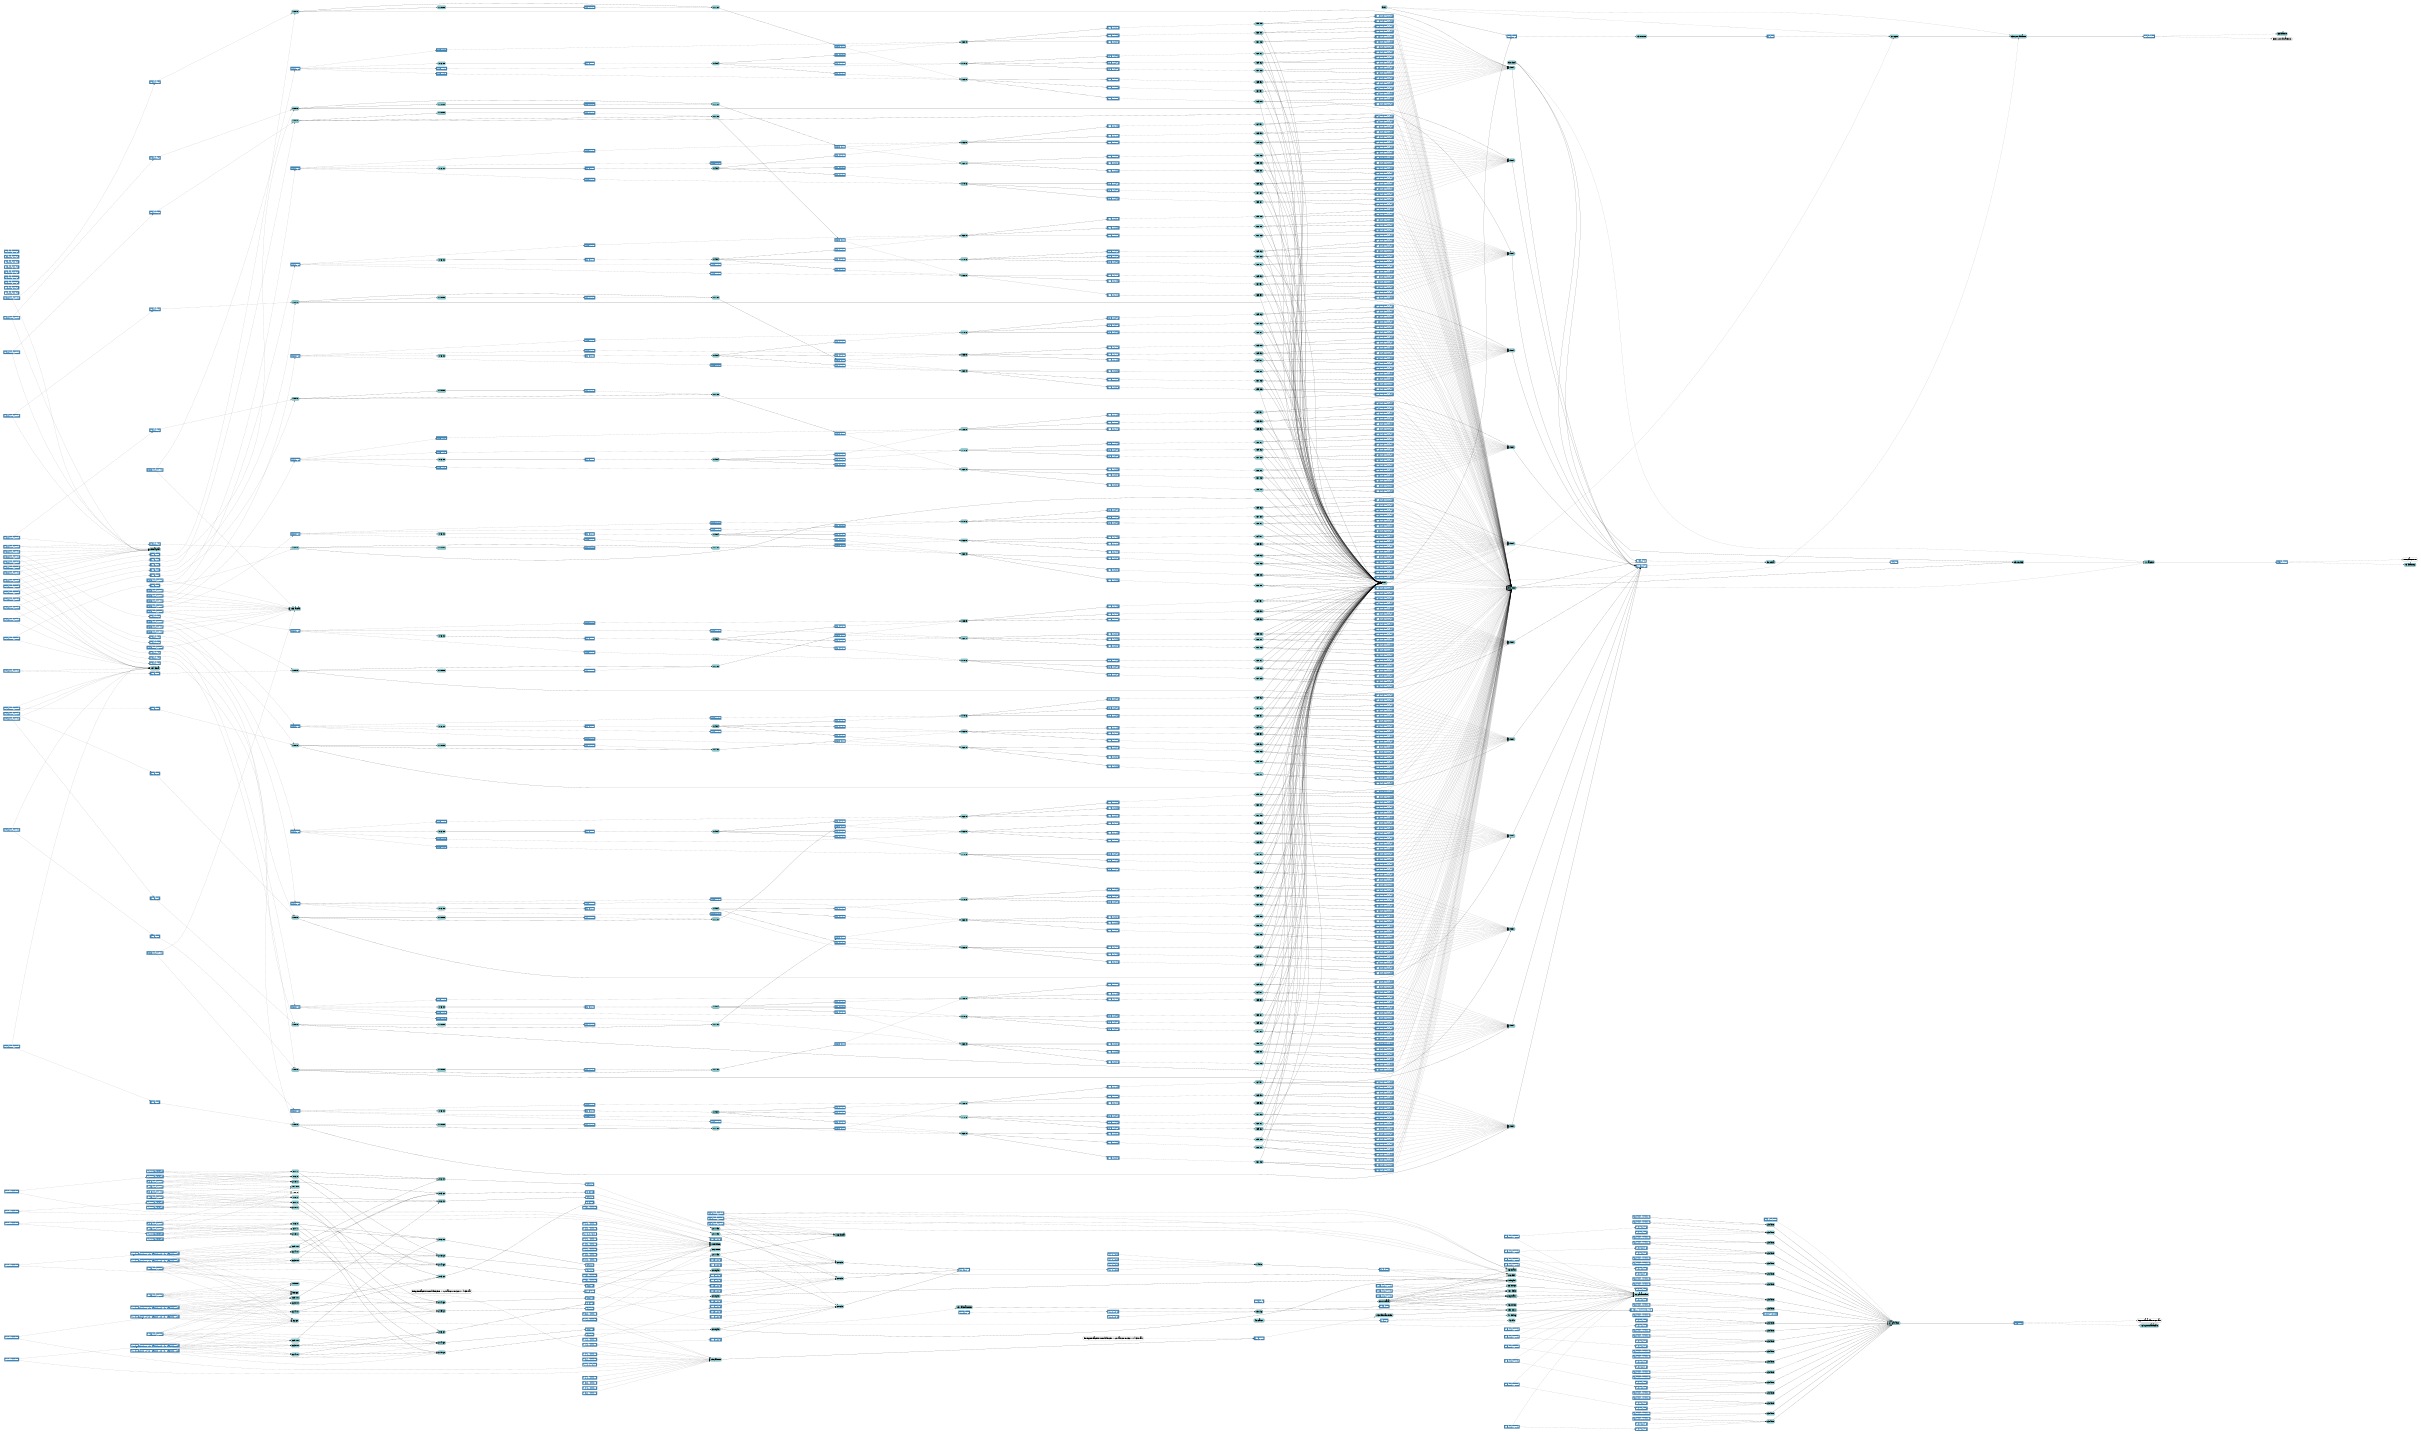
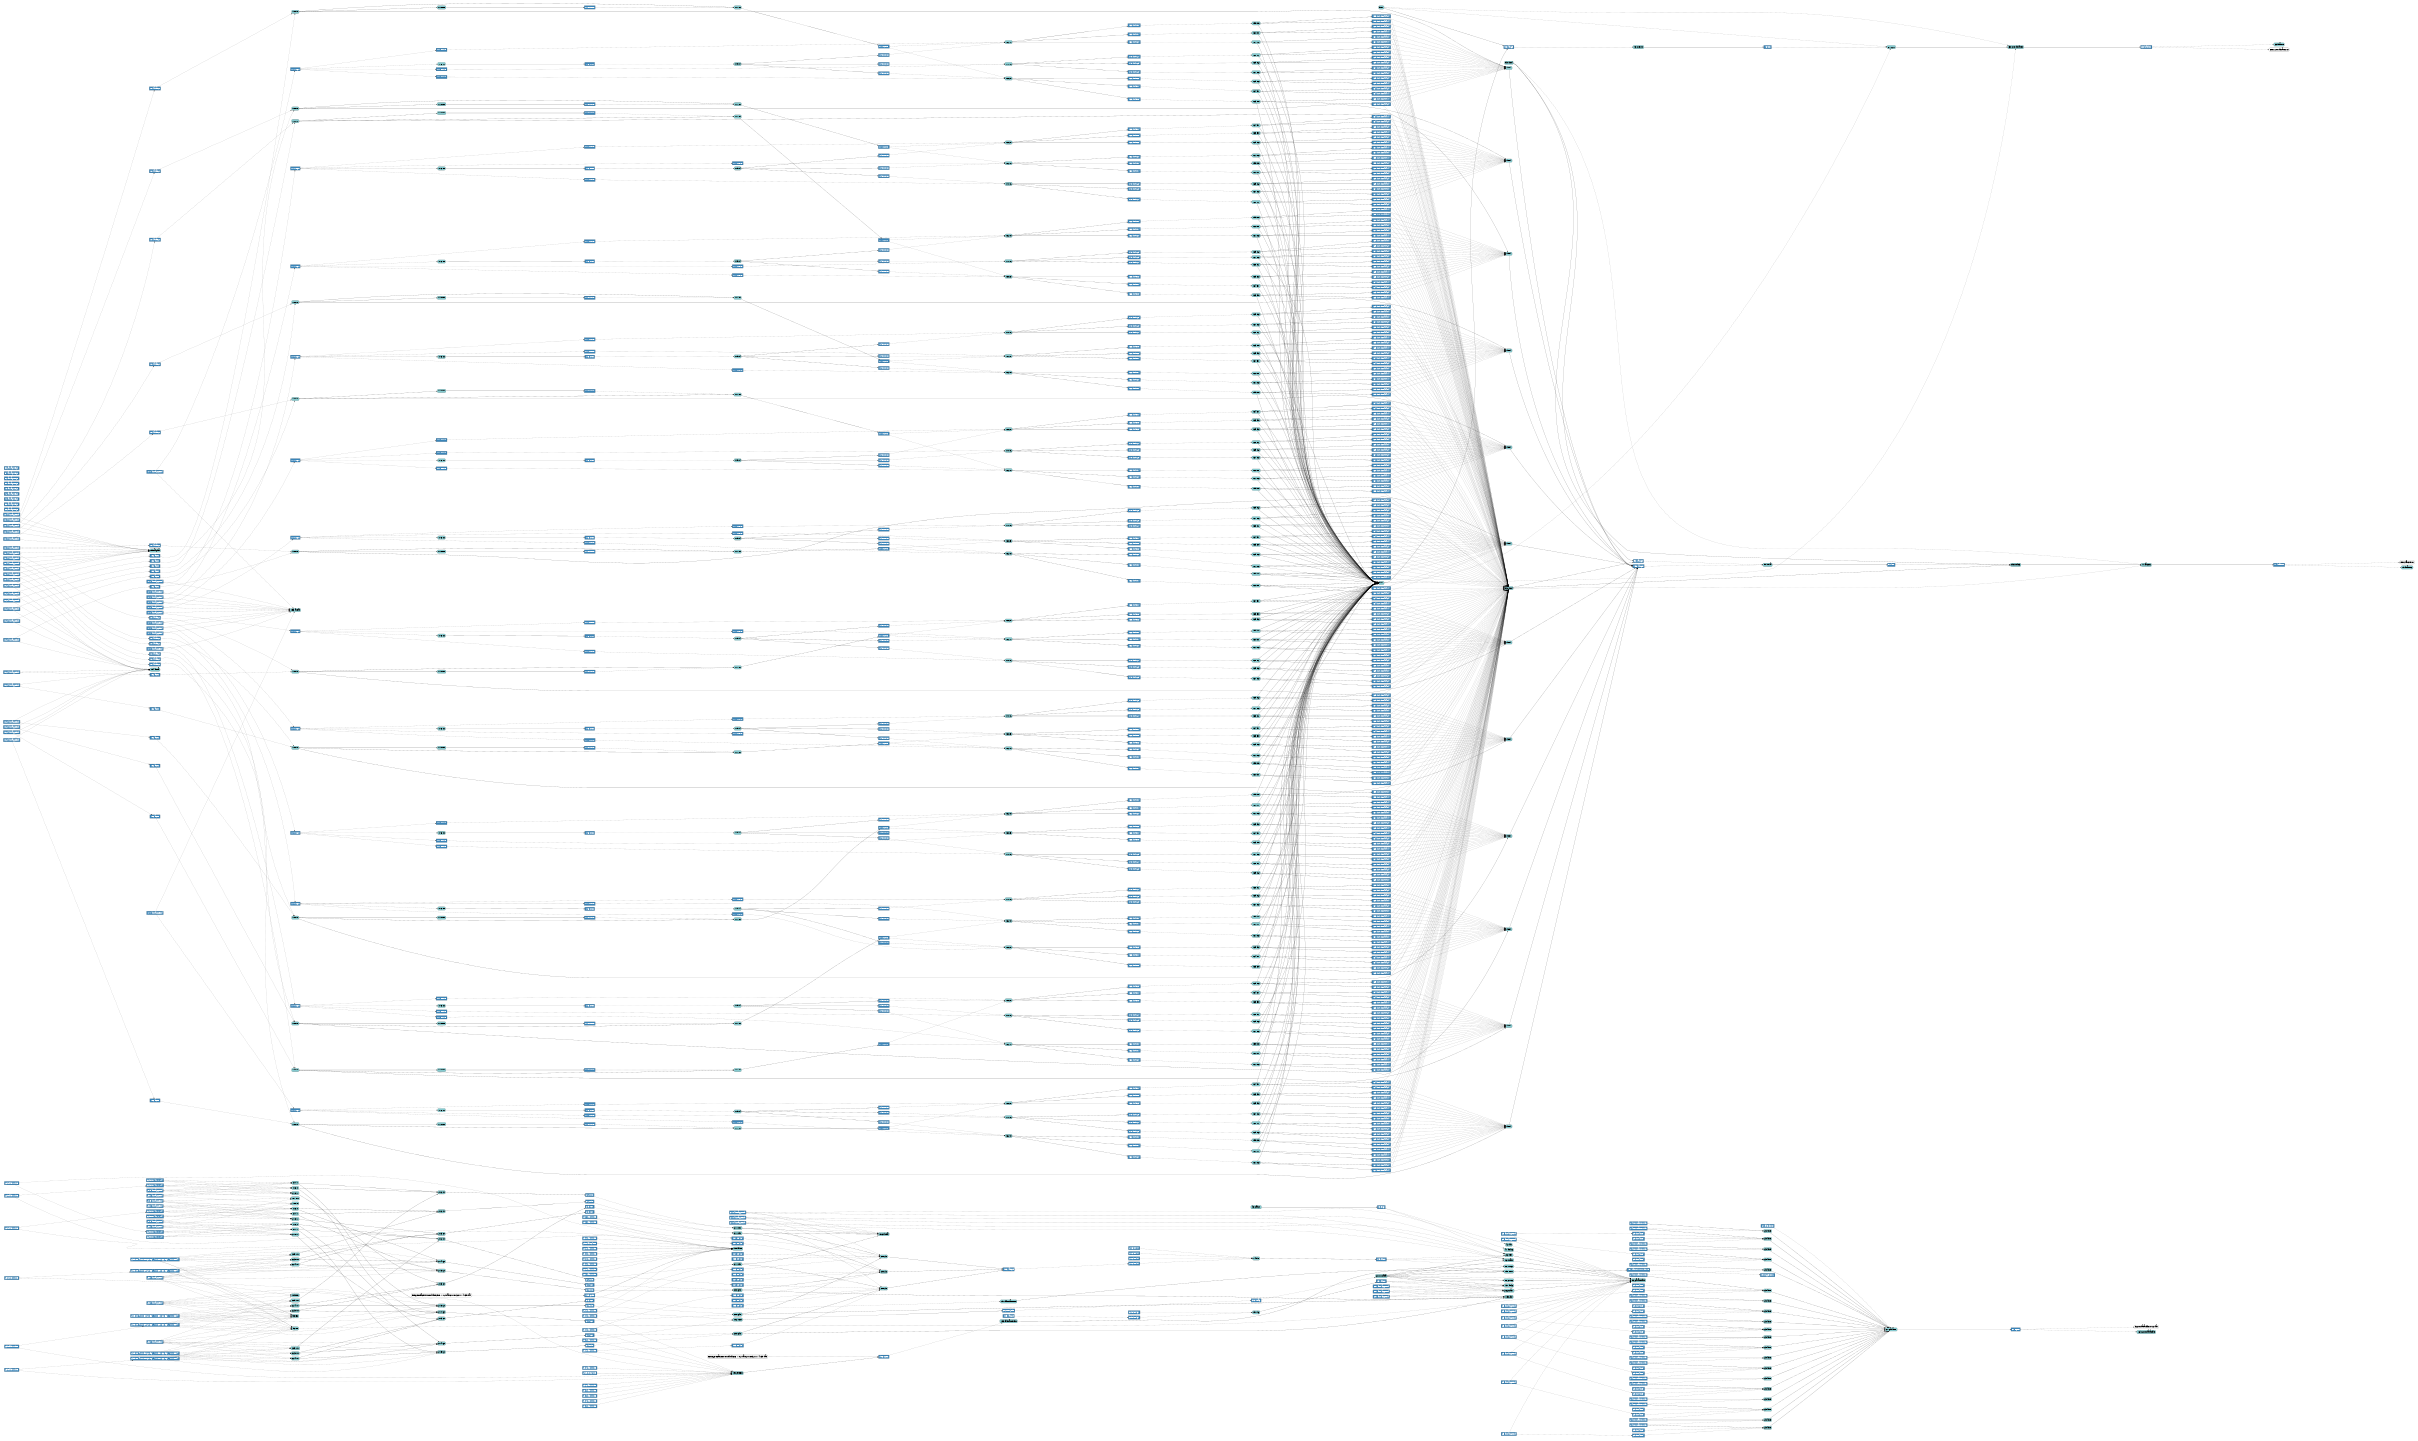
node "188 R": fillcolor white -> #85cbd0
node "202 str.join": added
